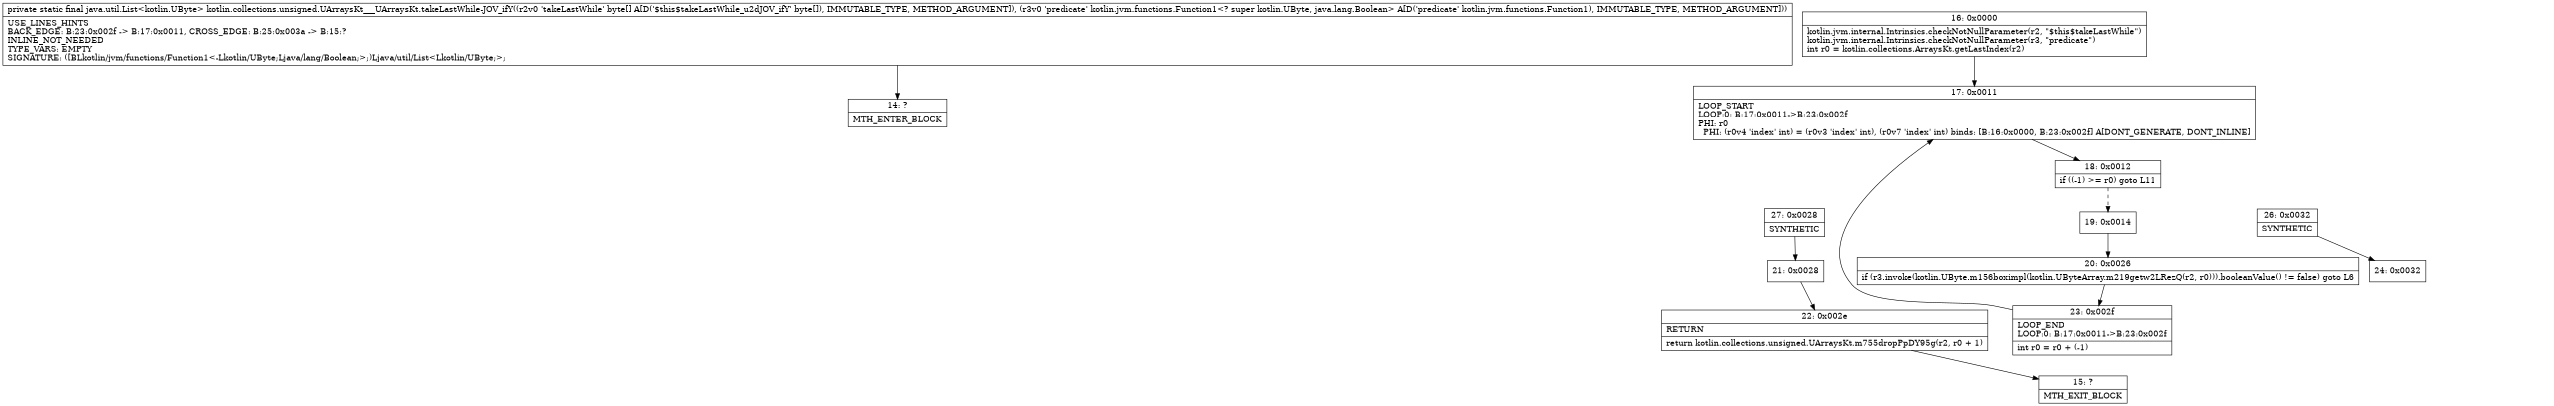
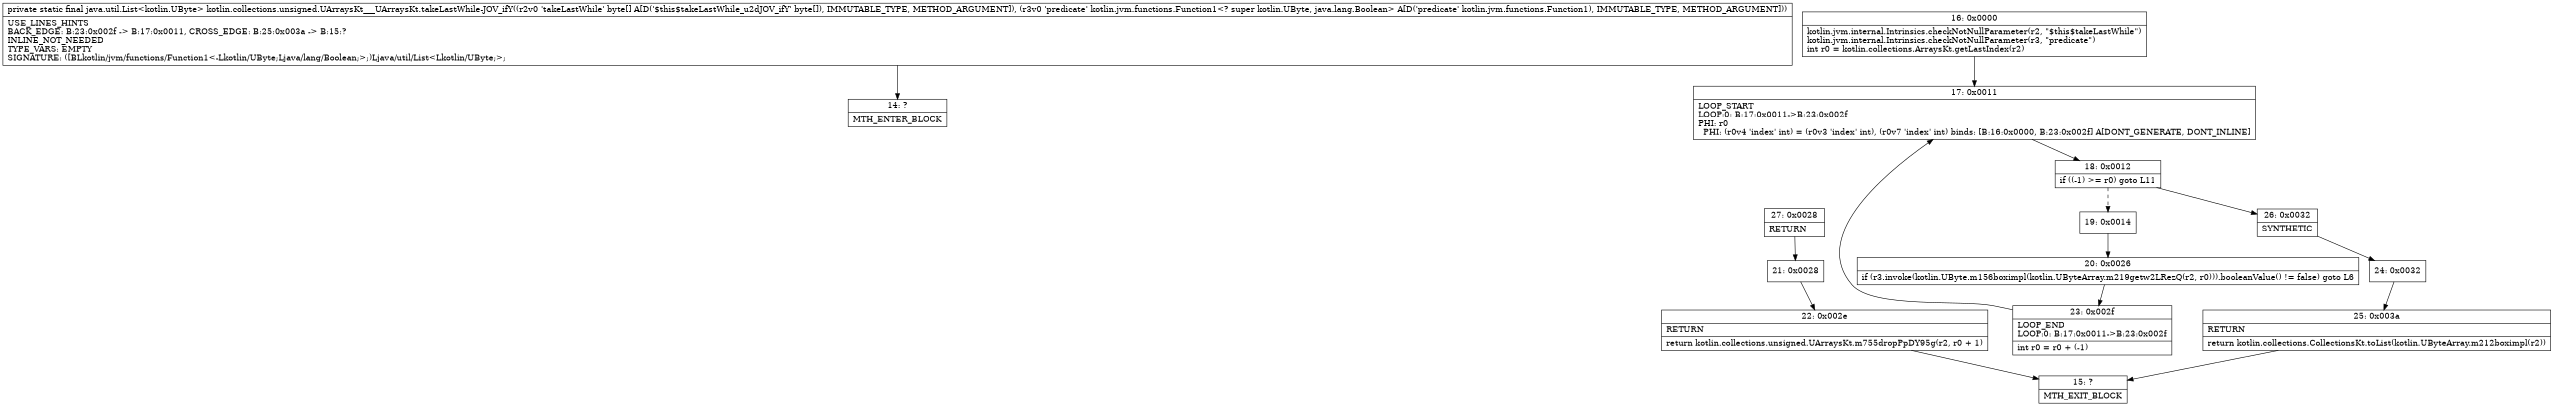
edge "18: 0x0012" -> "26: 0x0032": added
node "27: 0x0028": text "SYNTHETIC" -> "RETURN"
node "25: 0x003a": added
